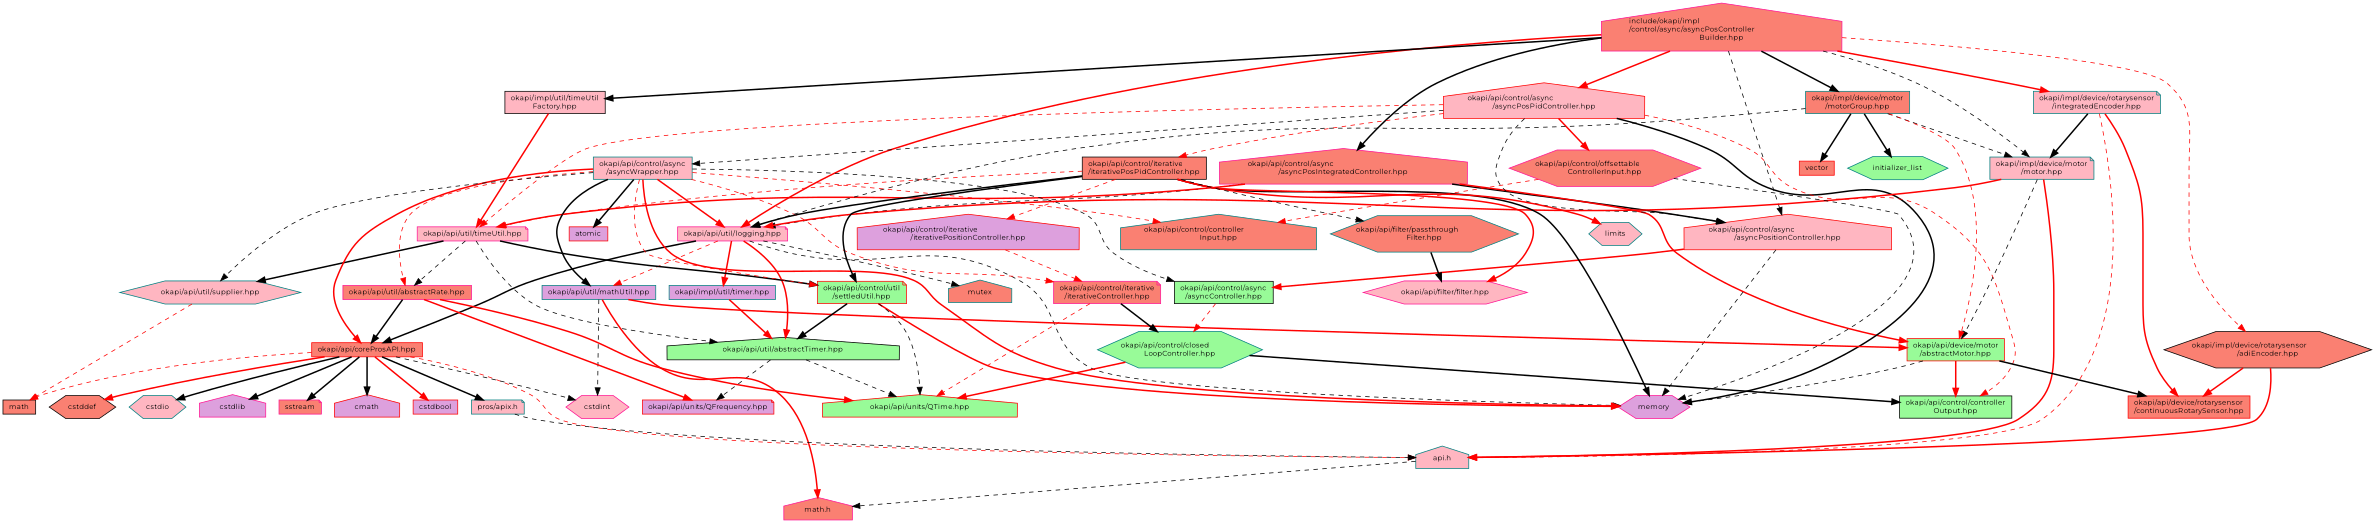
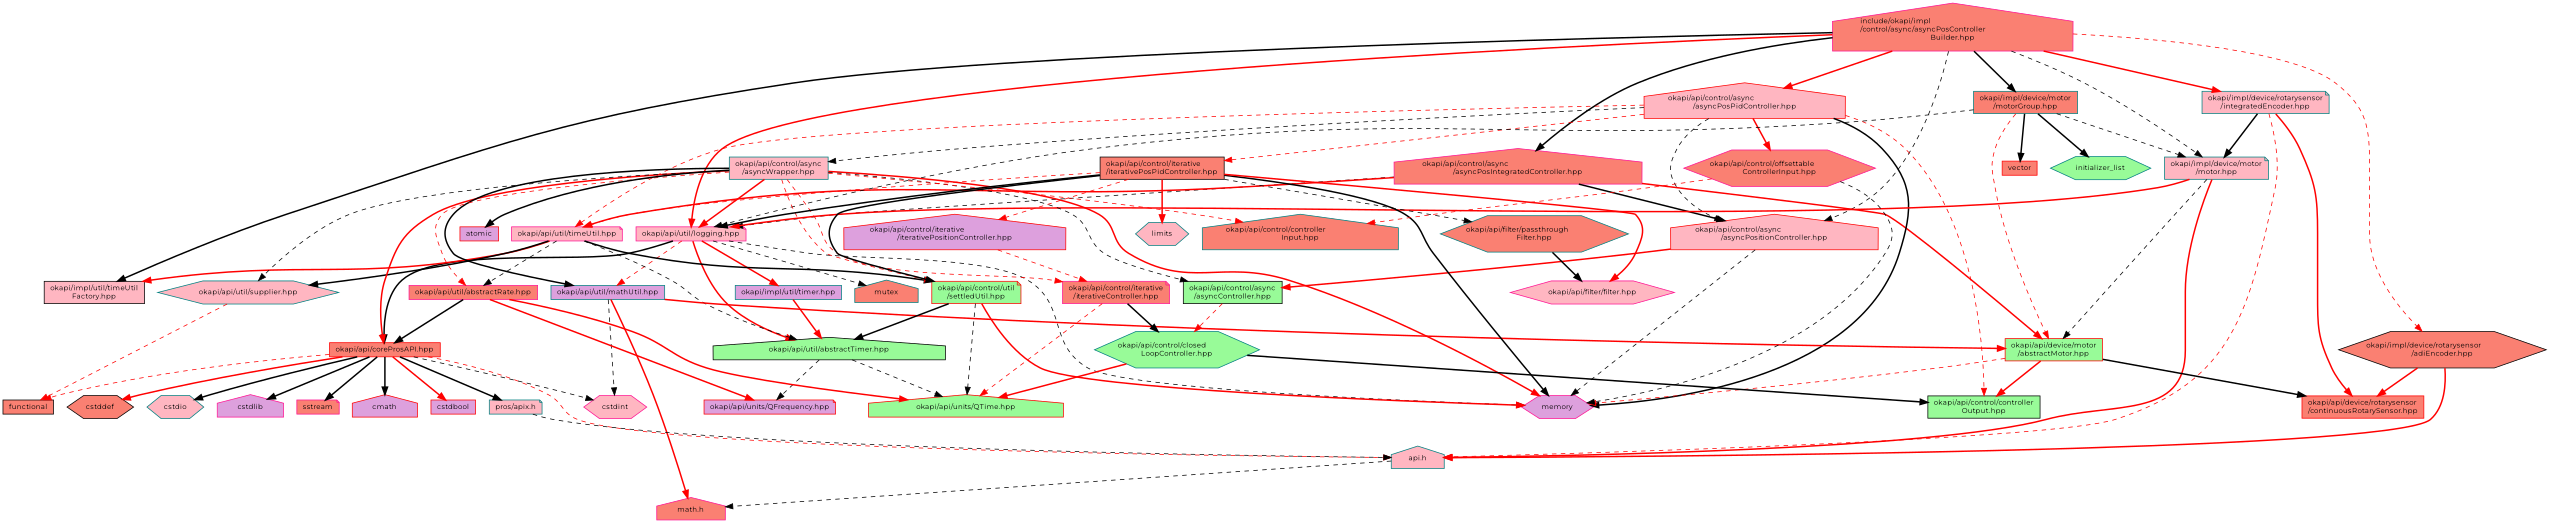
edge "okapi/impl/util/timeUtil Factory.hpp" -> "okapi/api/util/timeUtil.hpp": reversed
edge "okapi/api/device/motor /abstractMotor.hpp" -> "memory": color black -> red
node "math": label "math" -> "functional"
